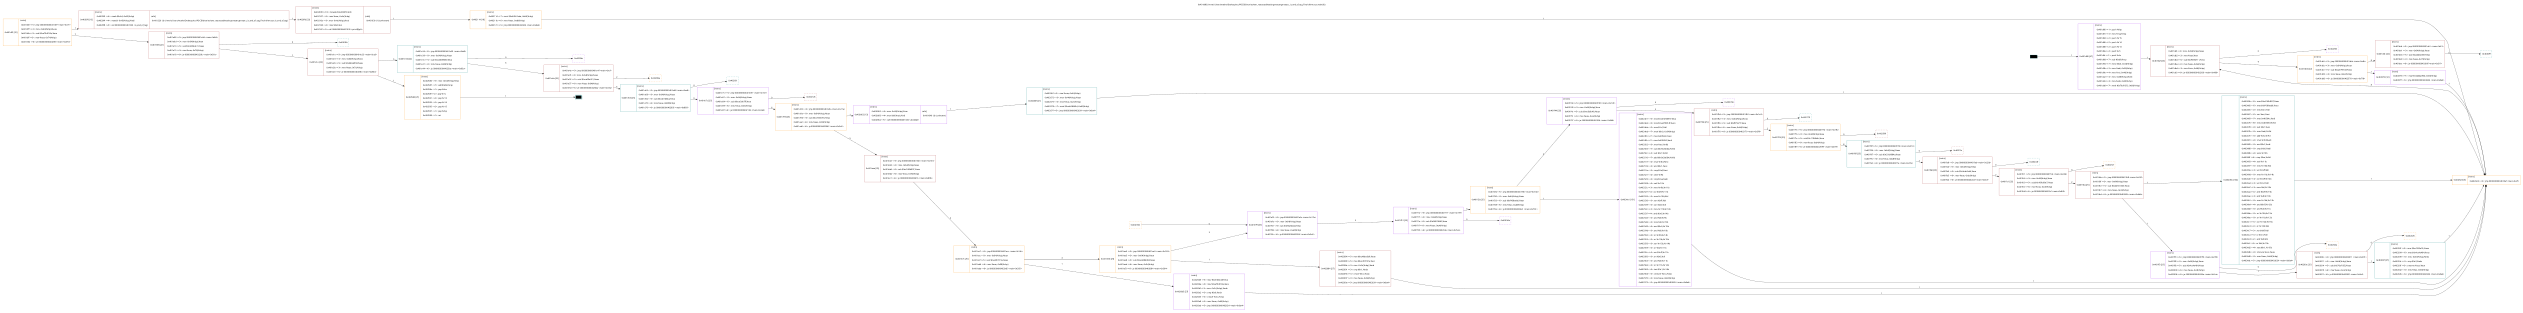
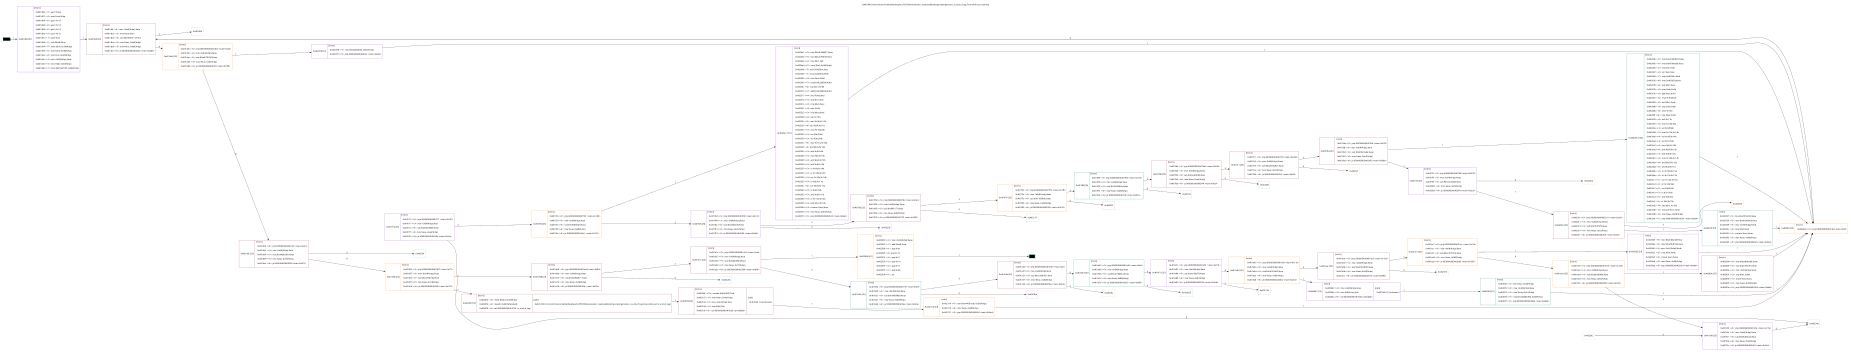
edge "0x401ef9 [25]" -> "0x401f12 [25]": now "0x401ef9 [25]" -> "0x40234a"
edge "0x401ddc [22]" -> "0x401df2 [22]": added, label "8"
node "0x402616": added
